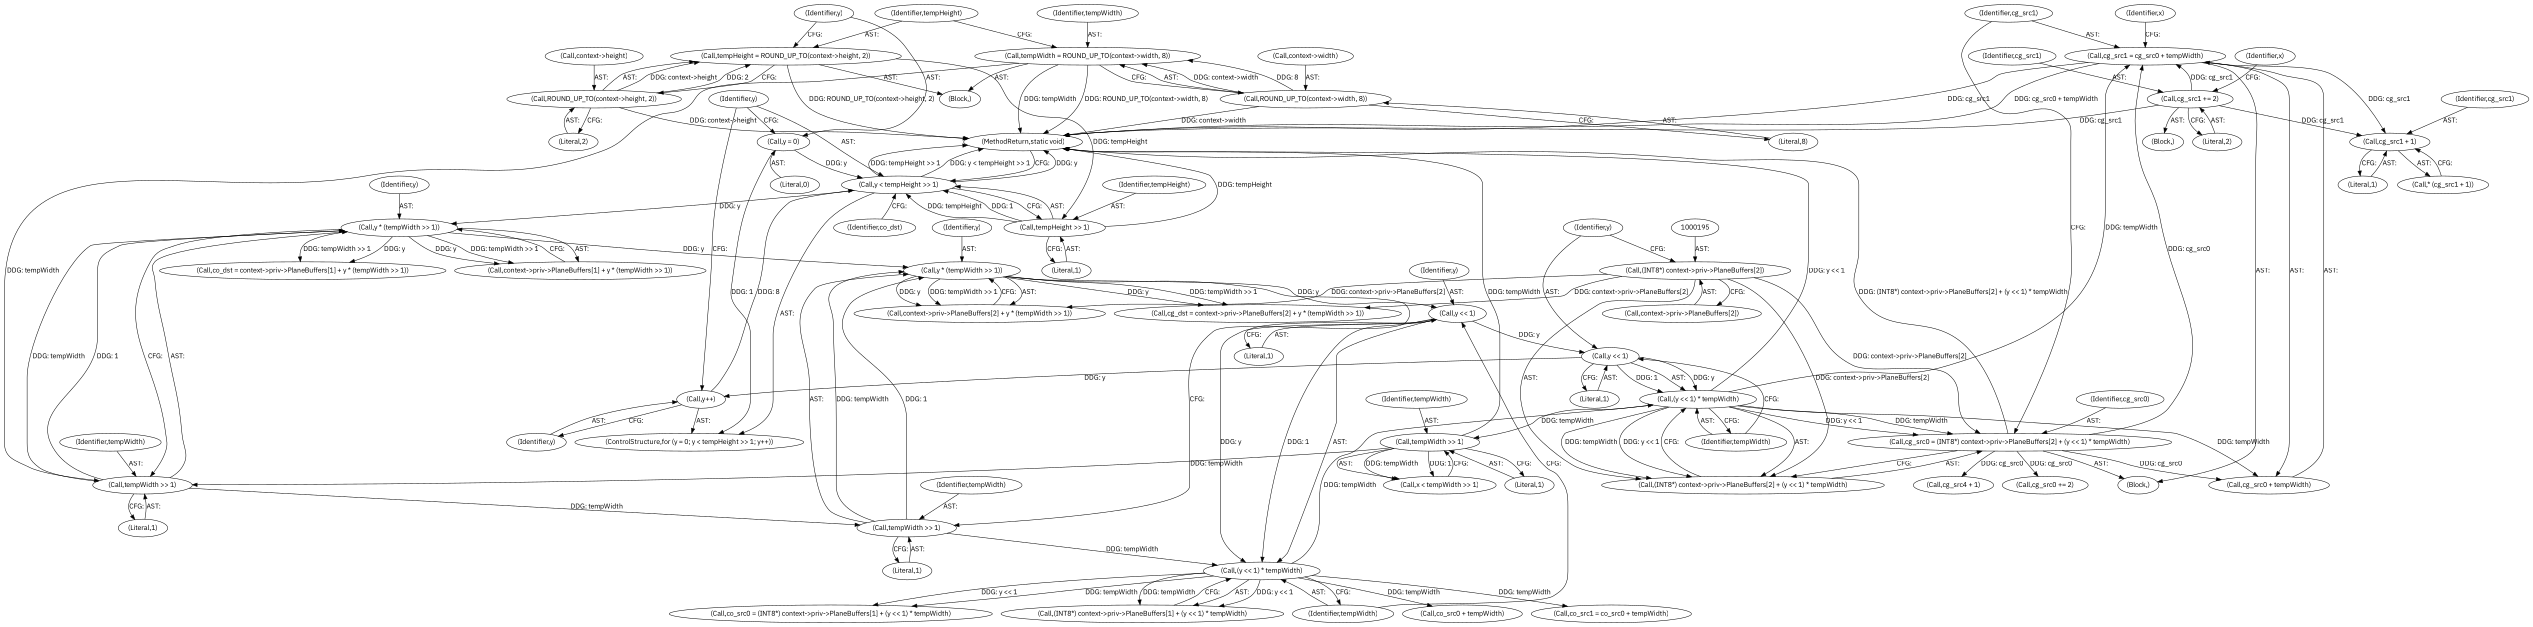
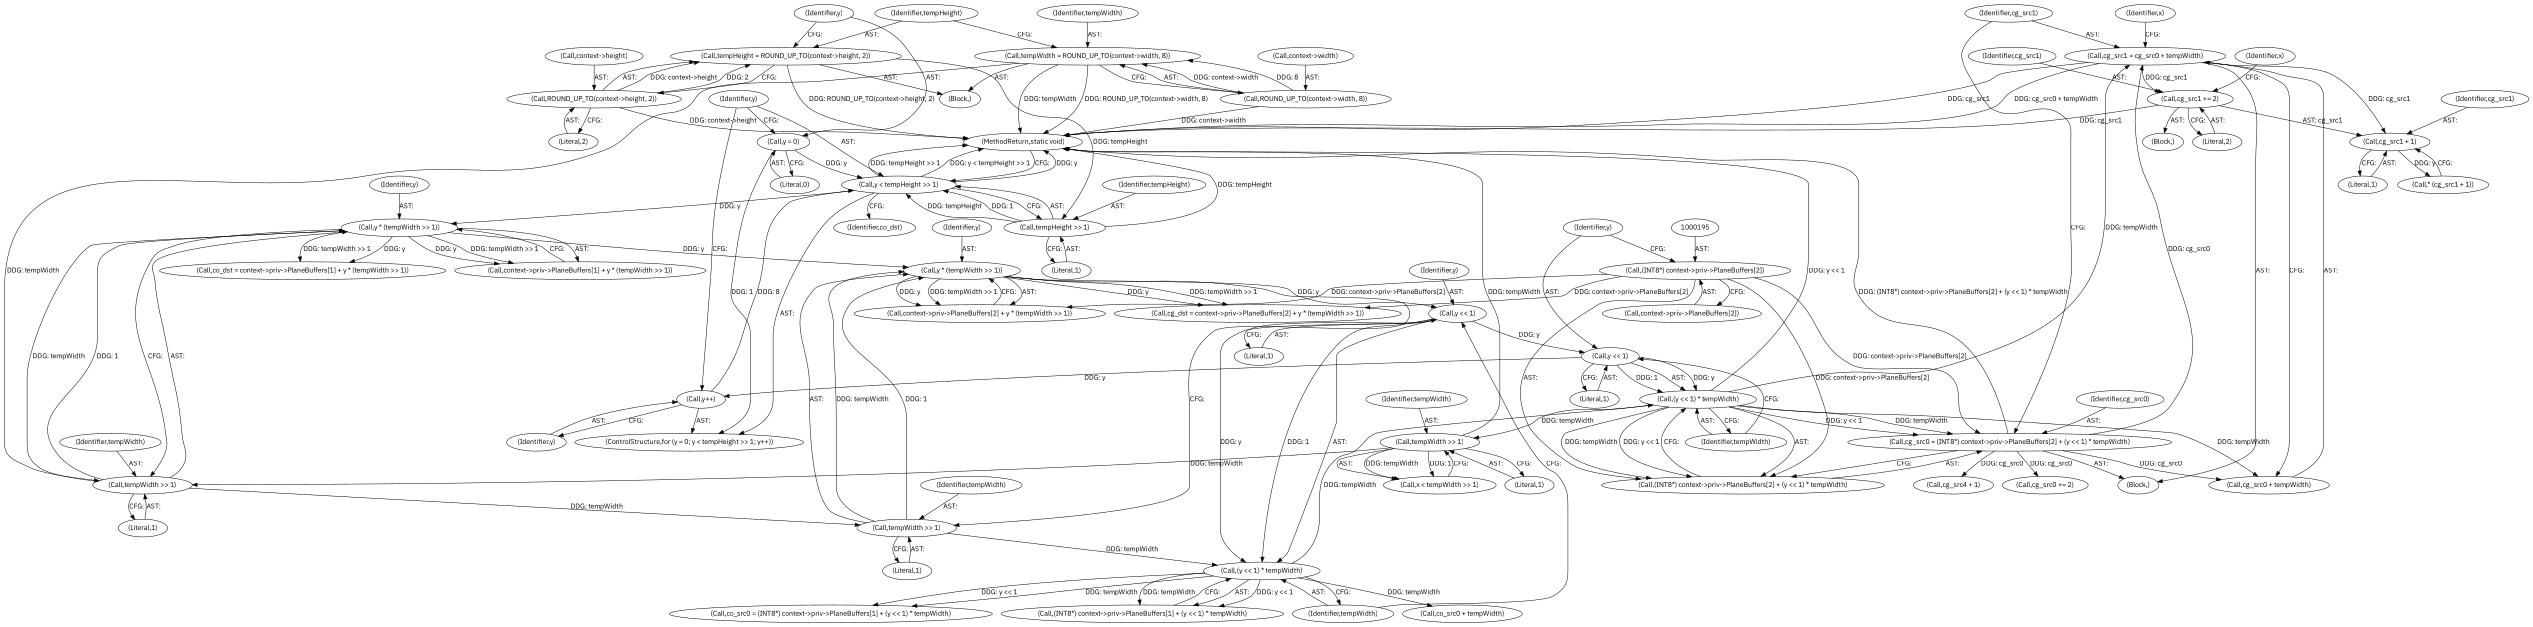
edge "(Call,cg_src1 += 2)" -> "(Call,cg_src1 = cg_src0 + tempWidth)": reversed
edge "(Call,cg_src1 += 2)" -> "(Call,cg_src1 + 1)": label "DDG: cg_src1" -> "AST: cg_src1"
node "(Literal,8)": removed
edge "(Call,y = 0)" -> "(Literal,0)": added, label "CFG:"
edge "(Call,cg_src1 + 1)" -> "(Call,* (cg_src1 + 1))": label "AST: " -> "DDG: y"
edge "(Identifier,co_dst)" -> "(Call,y < tempHeight >> 1)": reversed
edge "(Call,cg_src1 = cg_src0 + tempWidth)" -> "(Call,cg_src0 + tempWidth)": label "AST: " -> "CFG: "
node "(Call,co_src1 = co_src0 + tempWidth)": removed
